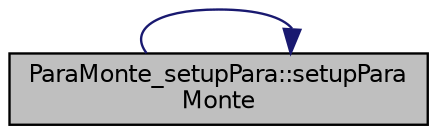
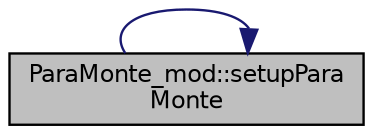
node "ParaMonte_setupPara::setupPara Monte": label "ParaMonte_setupPara::setupPara Monte" -> "ParaMonte_mod::setupPara Monte"
